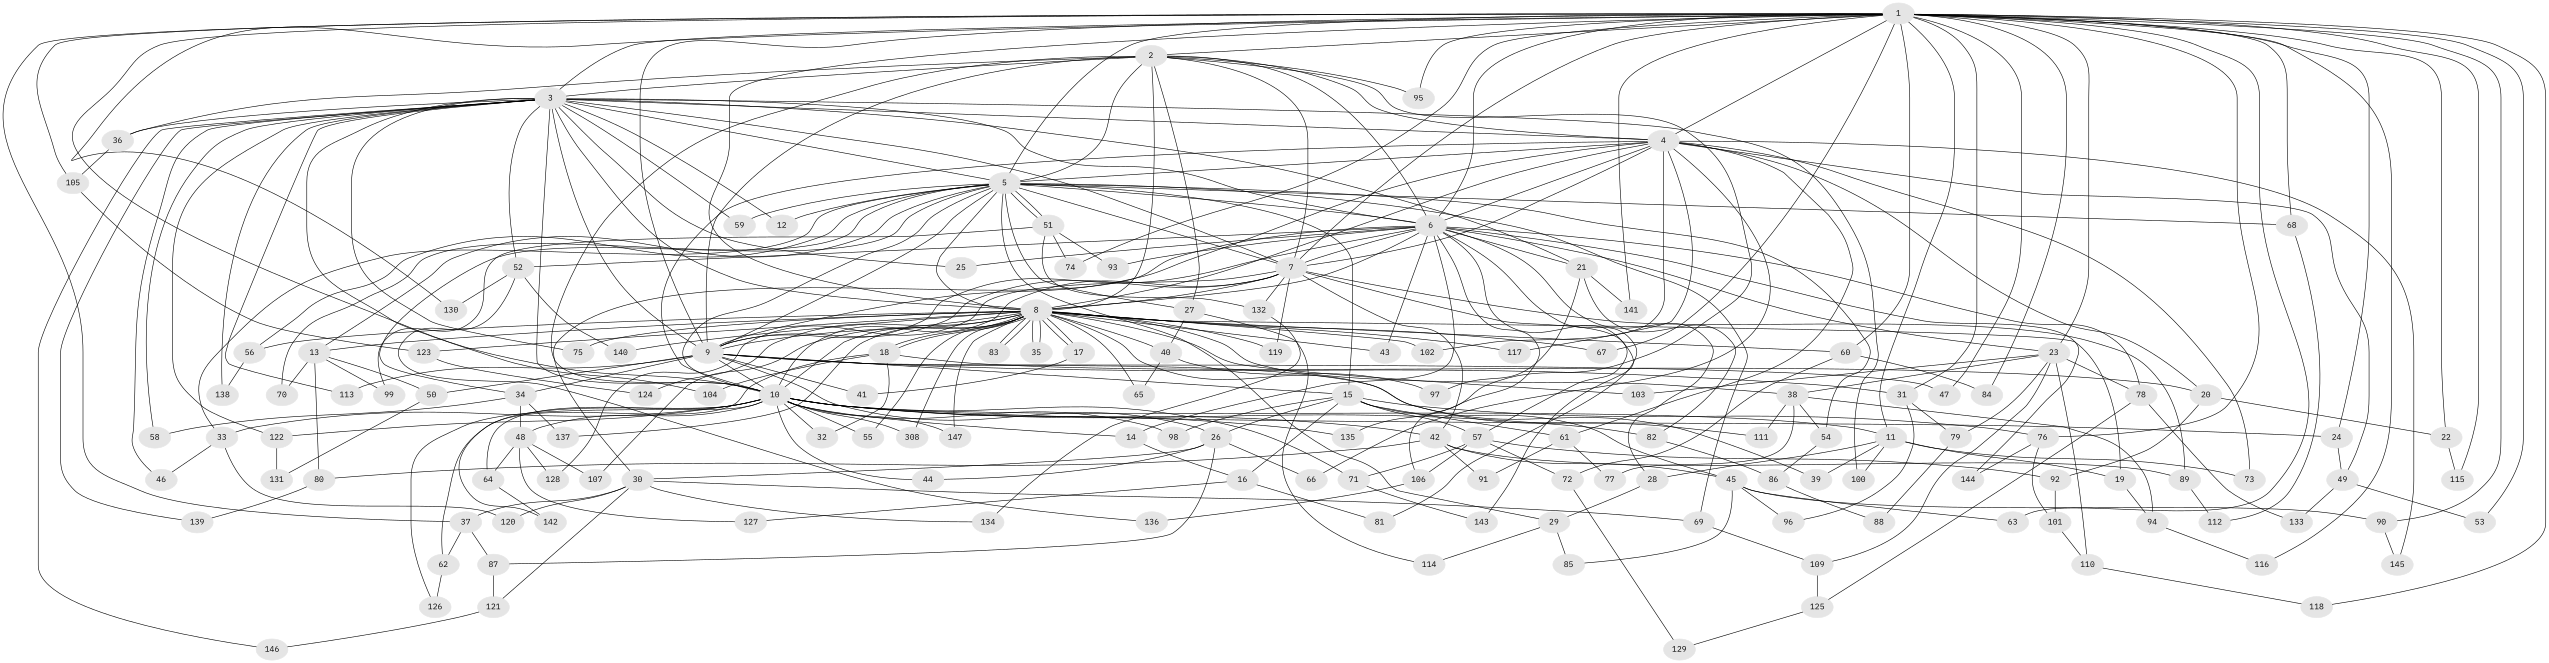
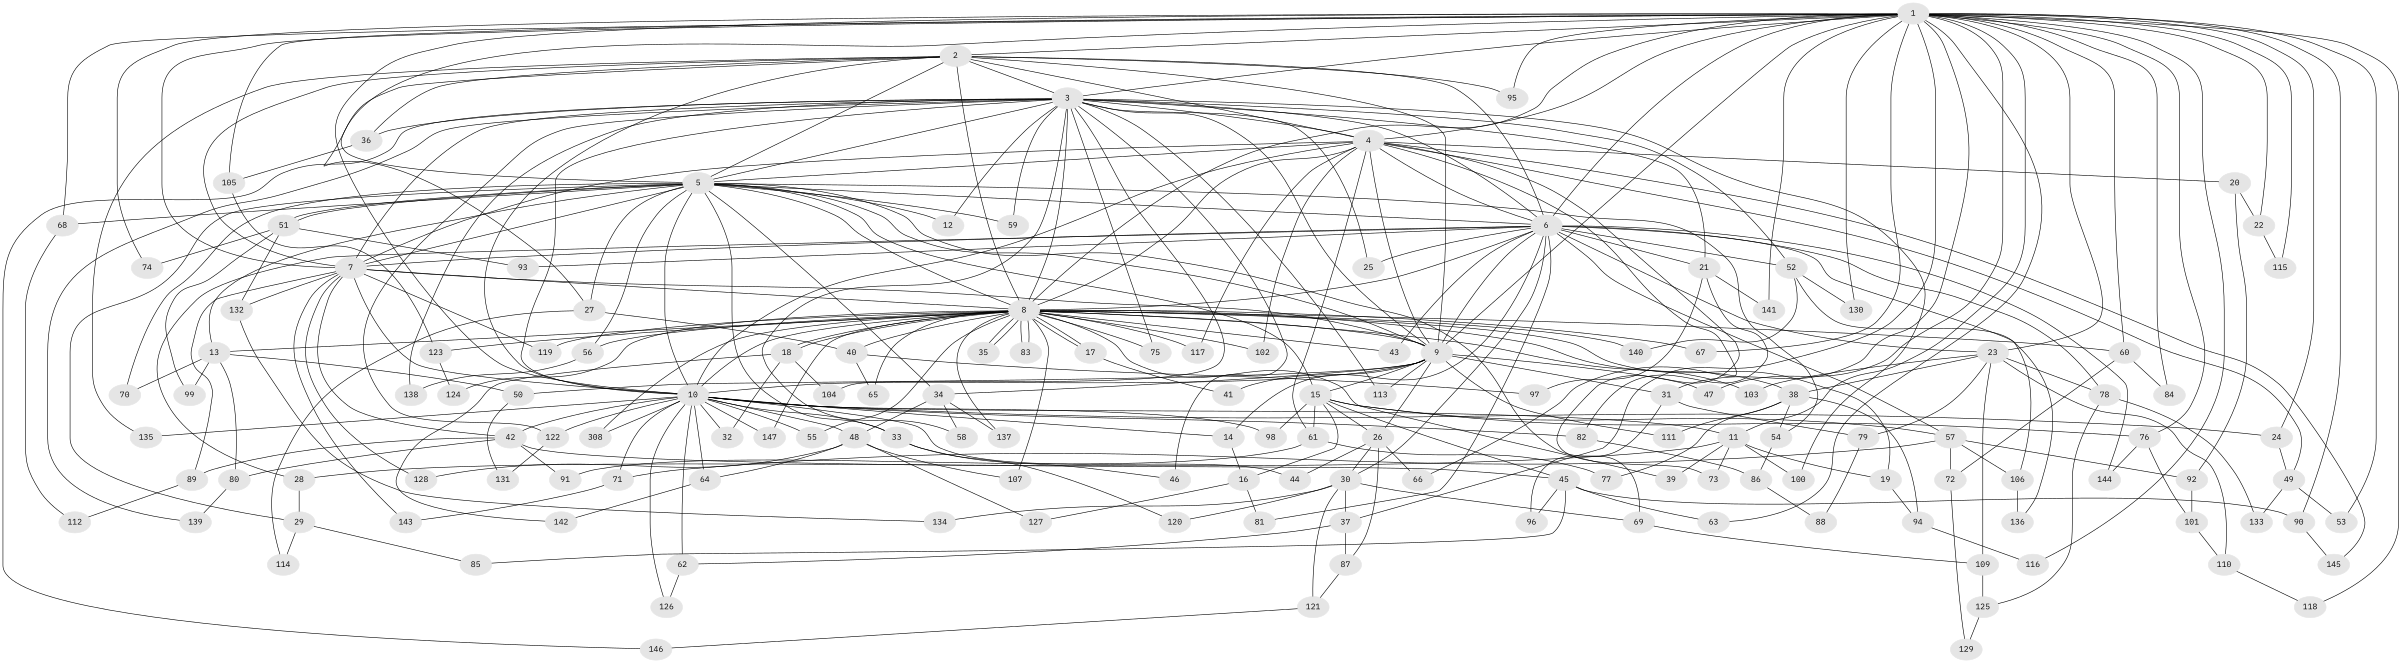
edge "18" -- "20": removed
